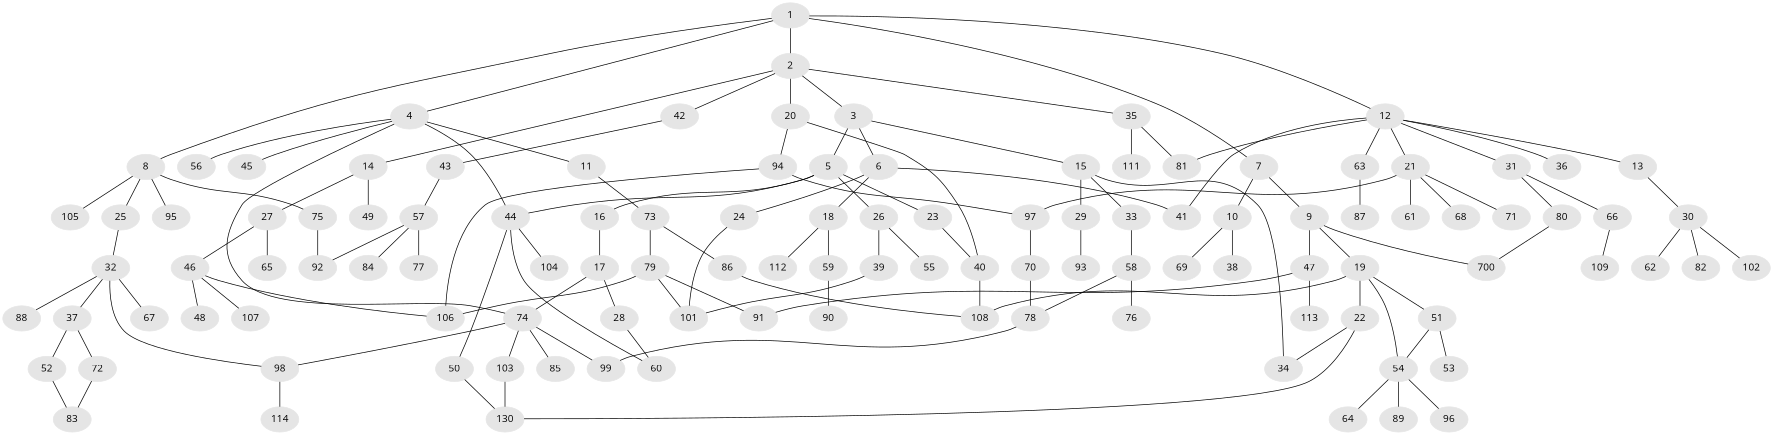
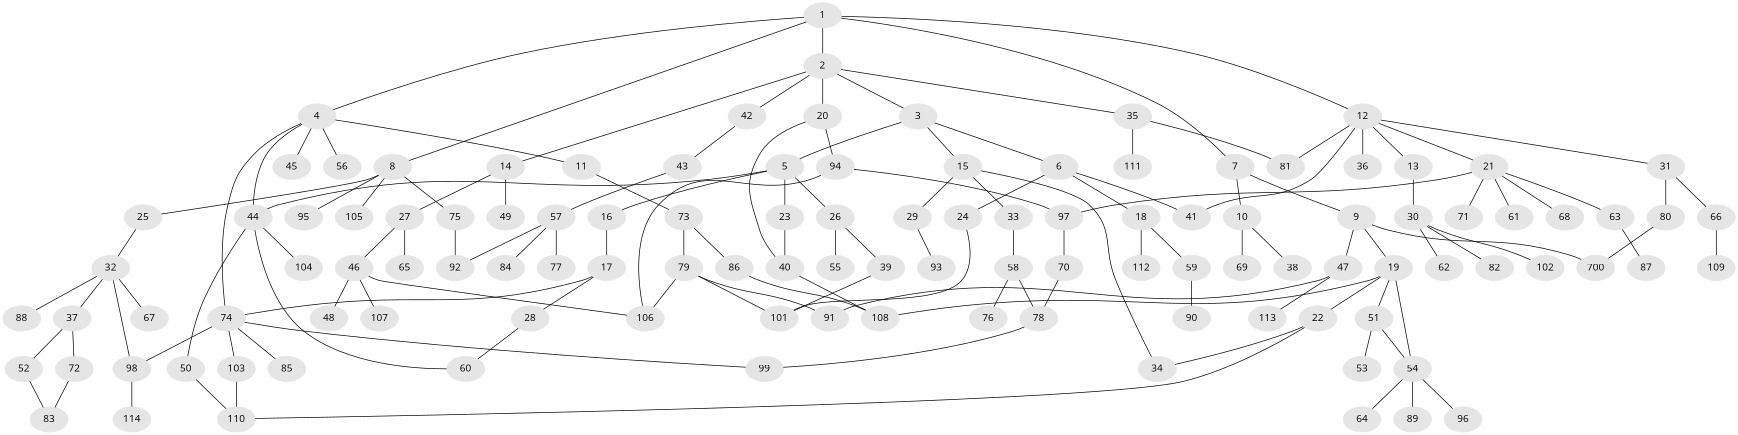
edge "12" -- "63": now "21" -- "63"
node "130": label "130" -> "110"
